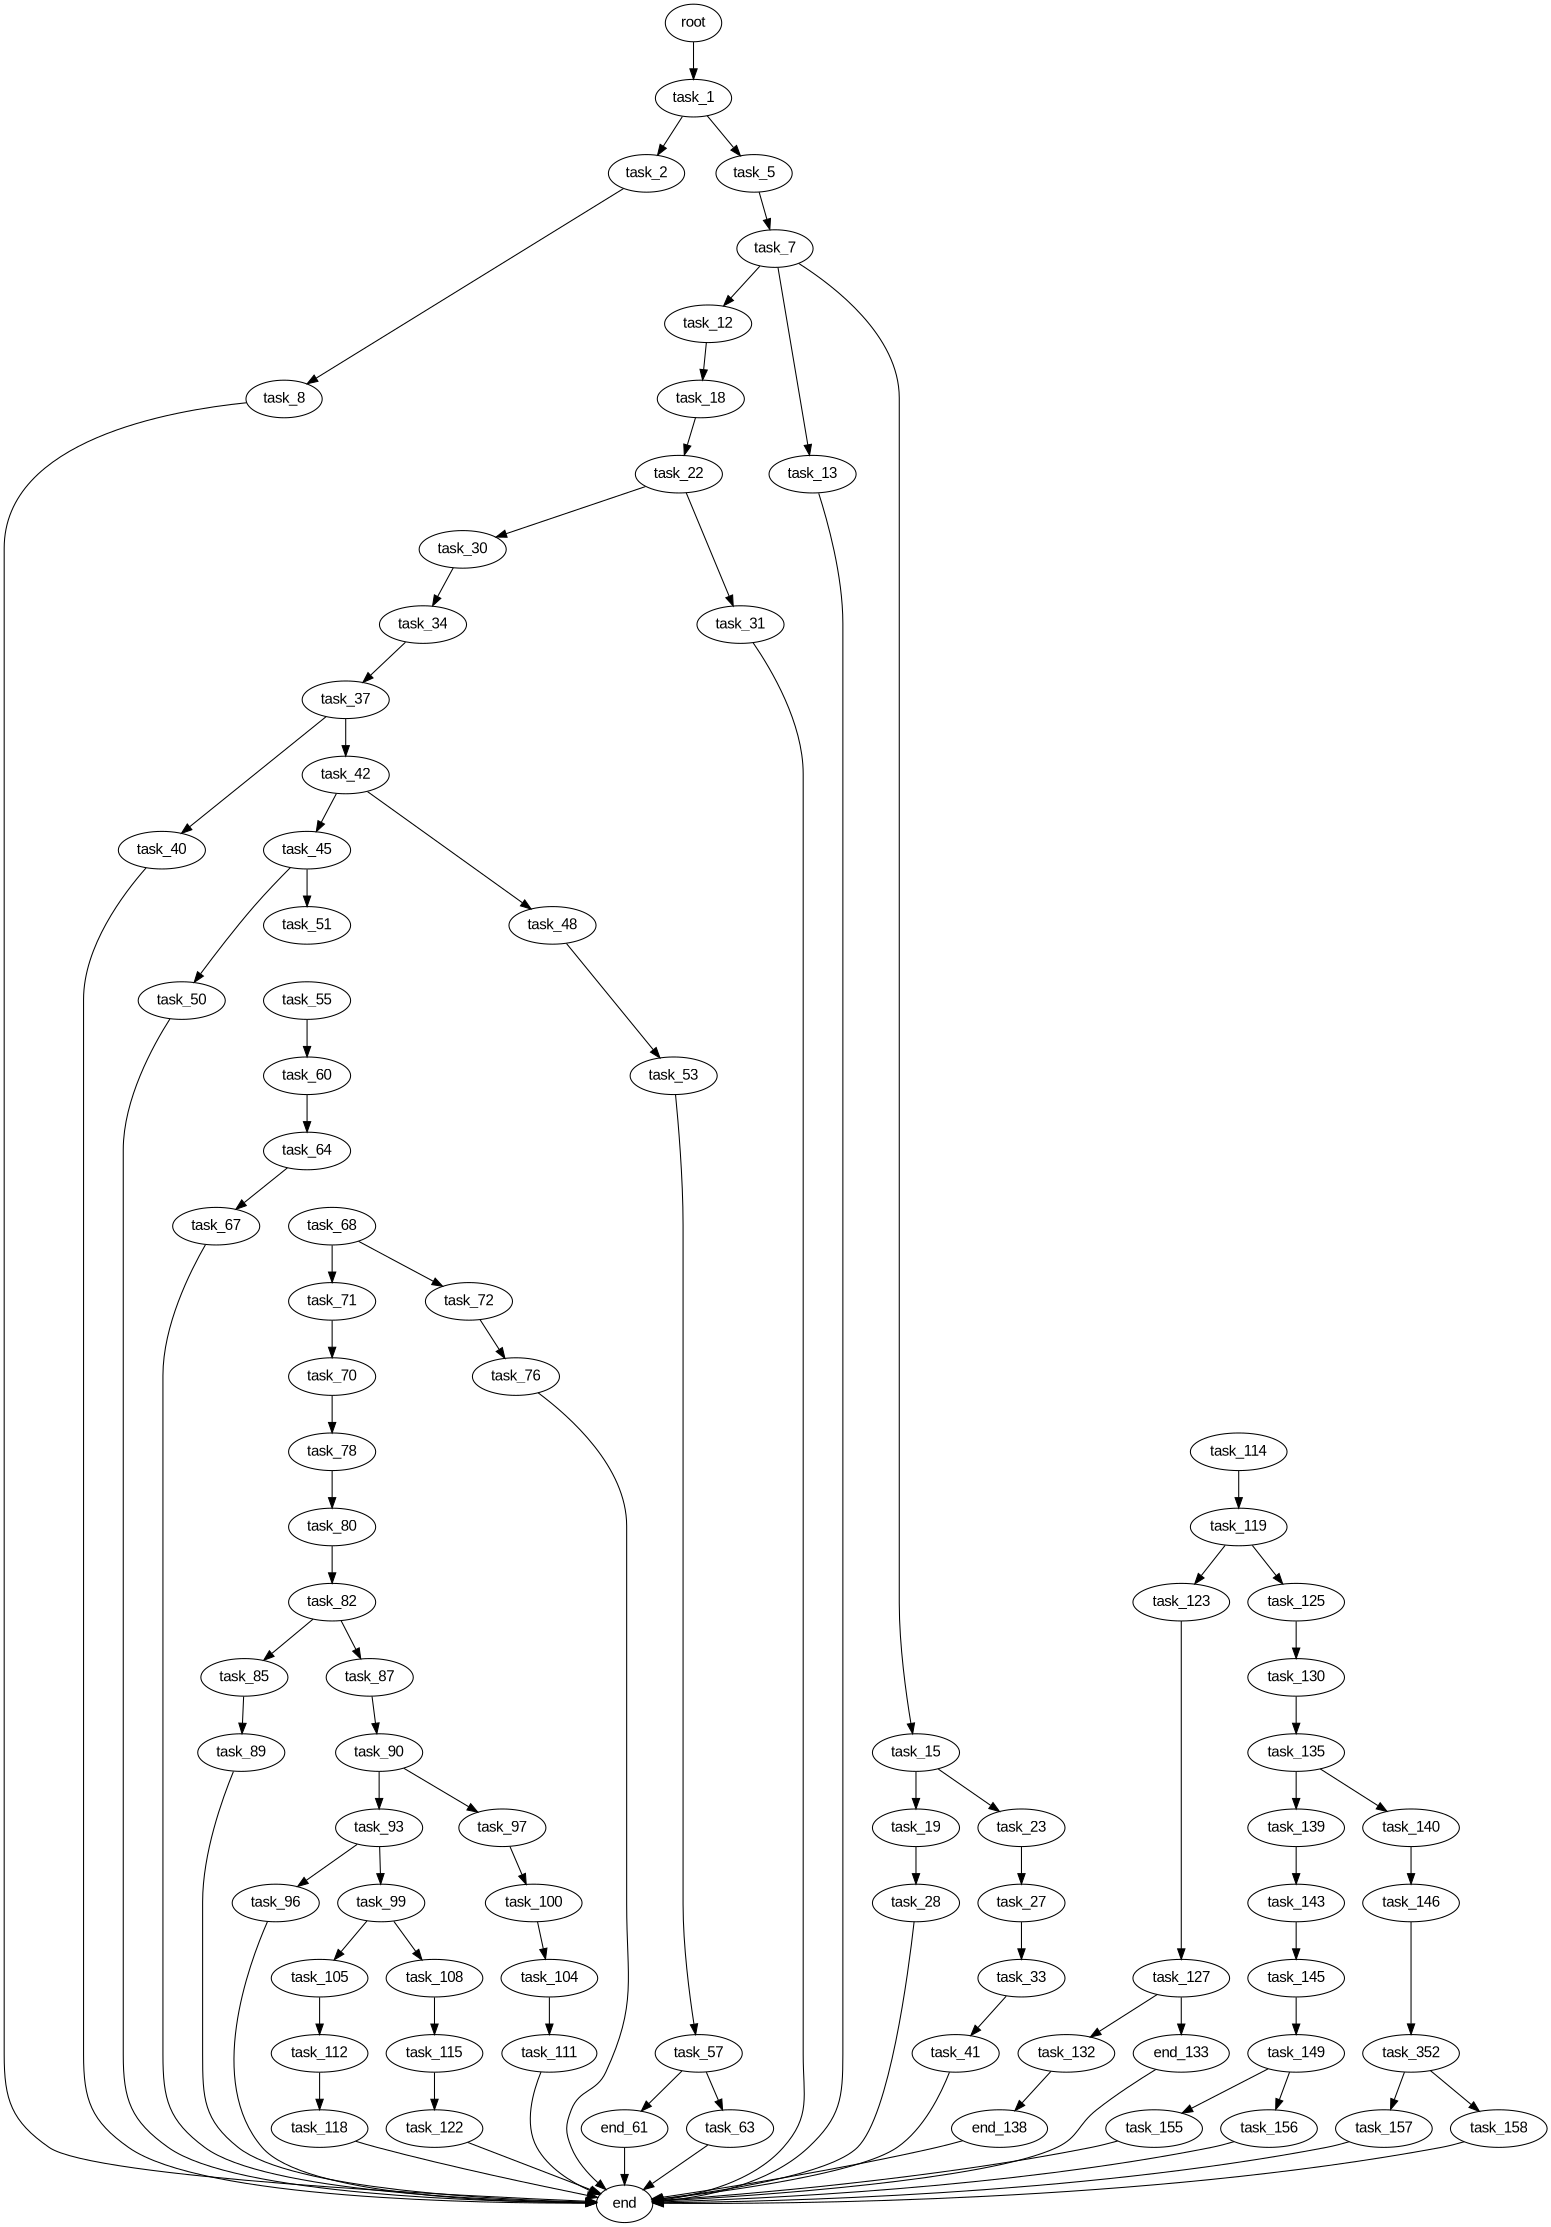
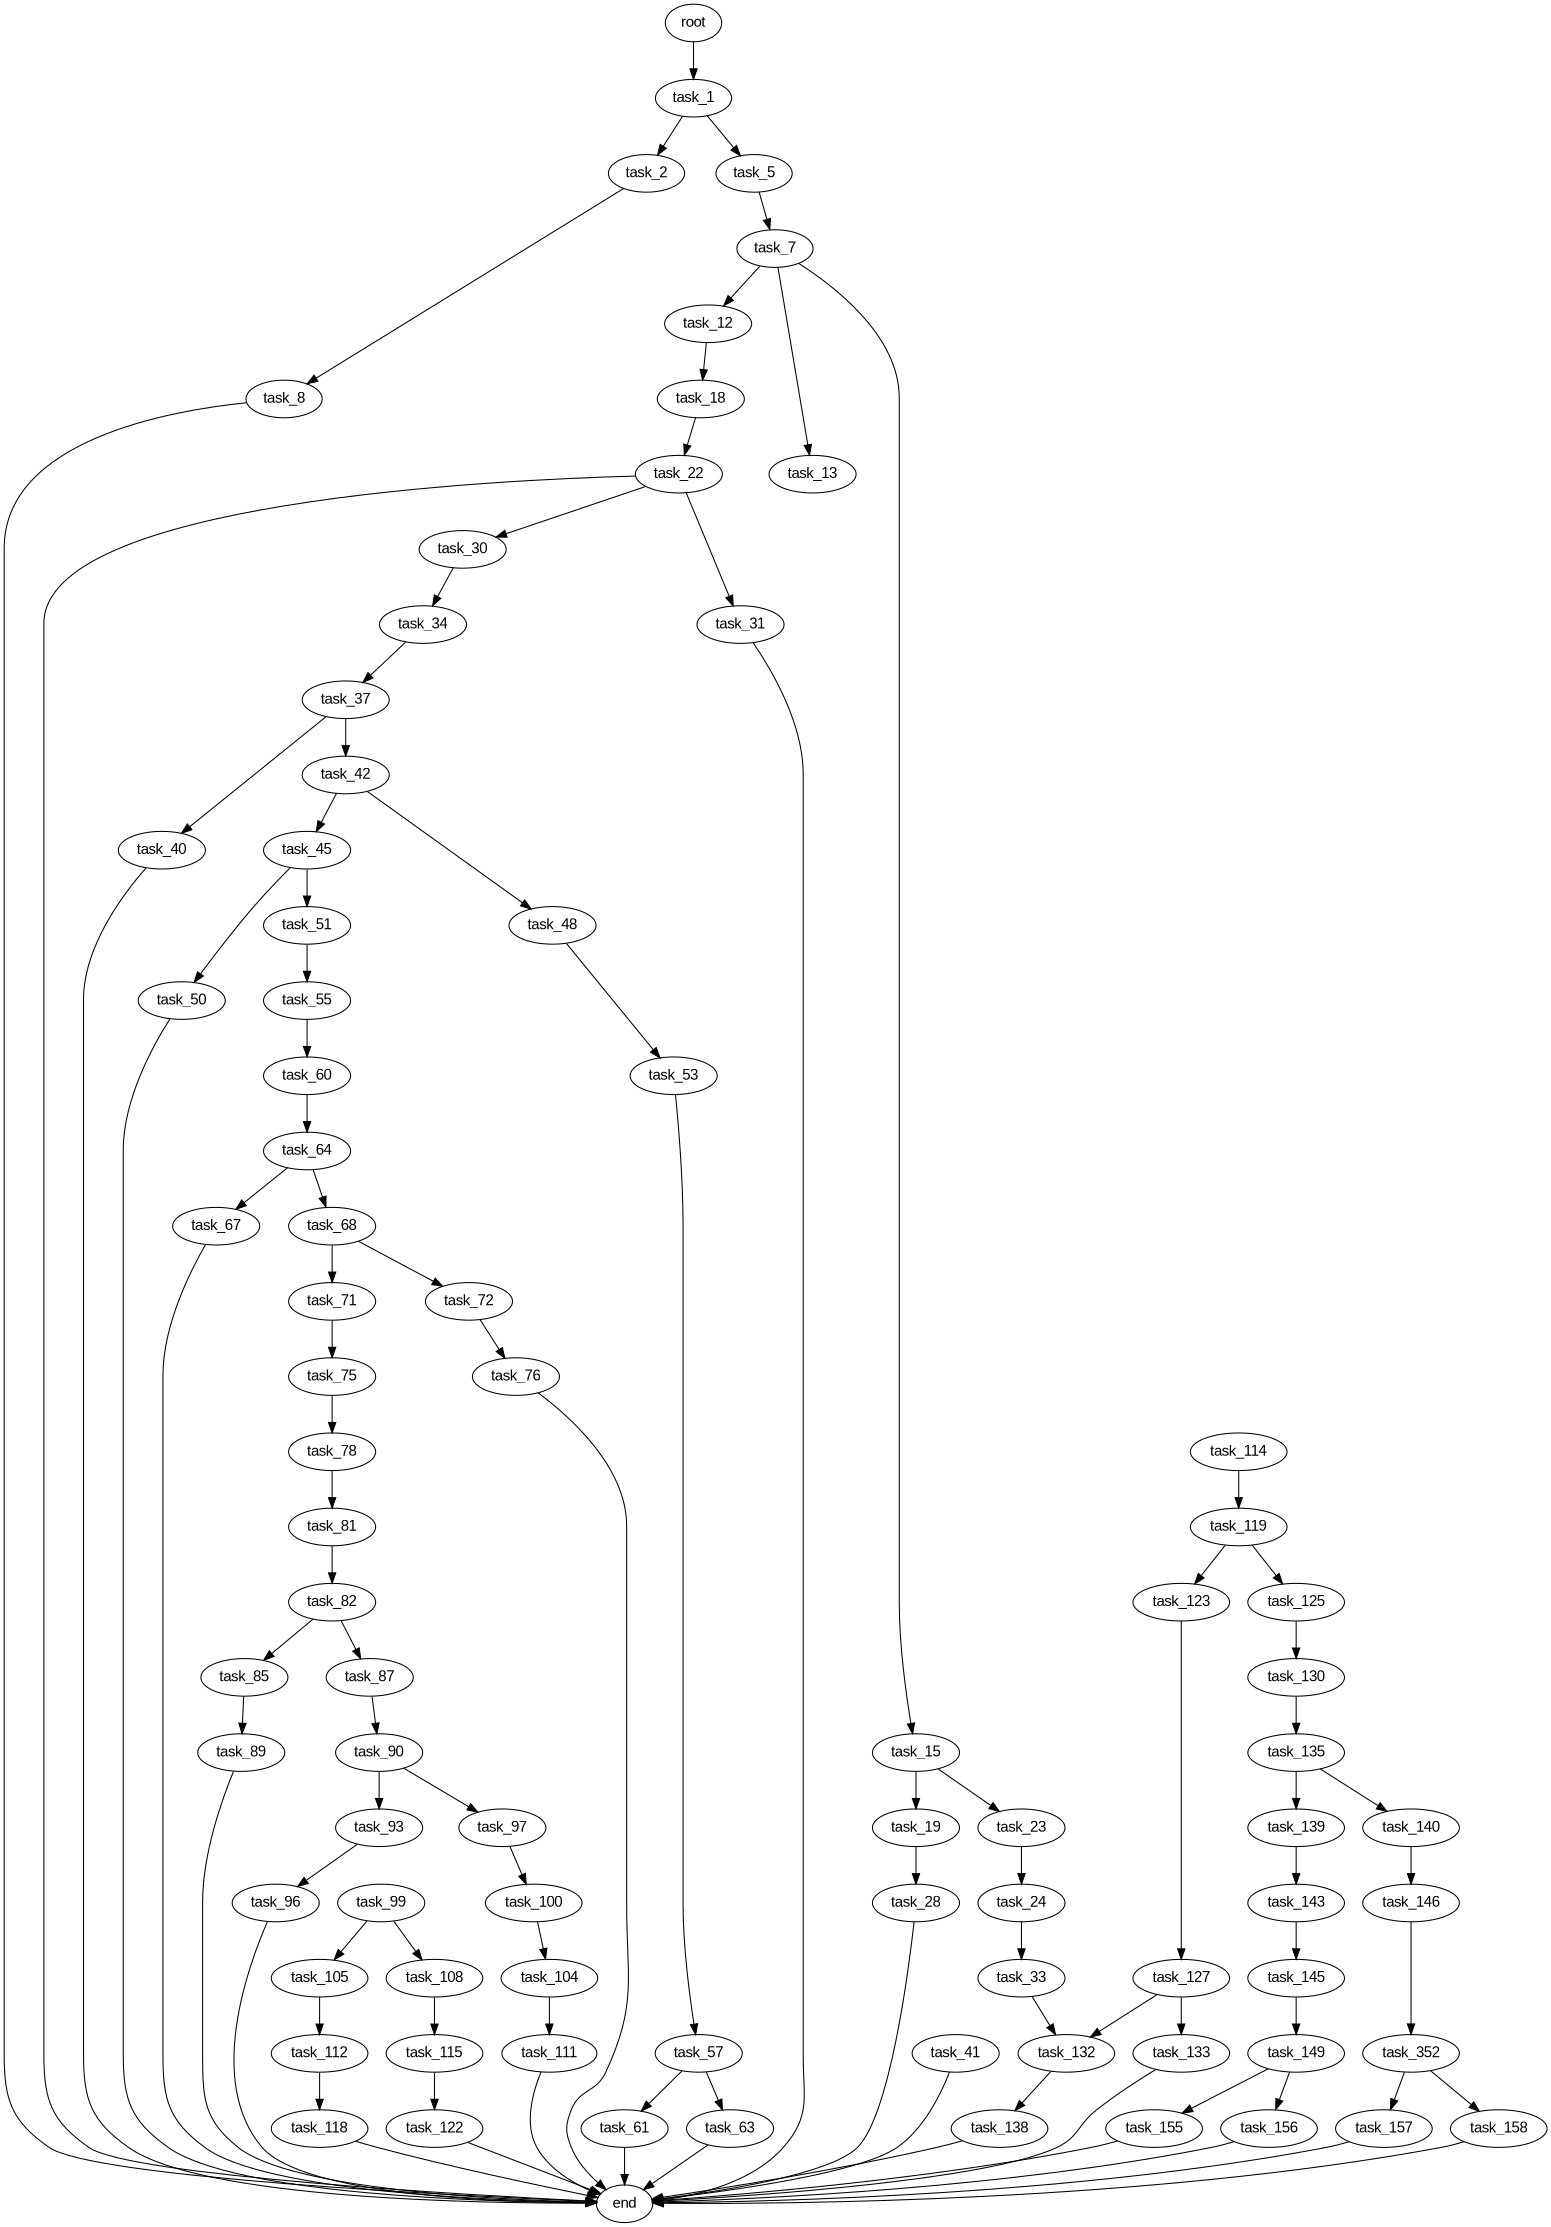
edge "task_51" -> "task_55": added
edge "task_64" -> "task_68": added
node "task_70": label "task_70" -> "task_75"
edge "task_13" -> "end": now "task_22" -> "end"
node "task_80": label "task_80" -> "task_81"
edge "task_93" -> "task_99": removed
node "task_27": label "task_27" -> "task_24"
edge "task_33" -> "task_41": now "task_33" -> "task_132"
node "end_133": label "end_133" -> "task_133"
node "end_61": label "end_61" -> "task_61"
node "end_138": label "end_138" -> "task_138"
